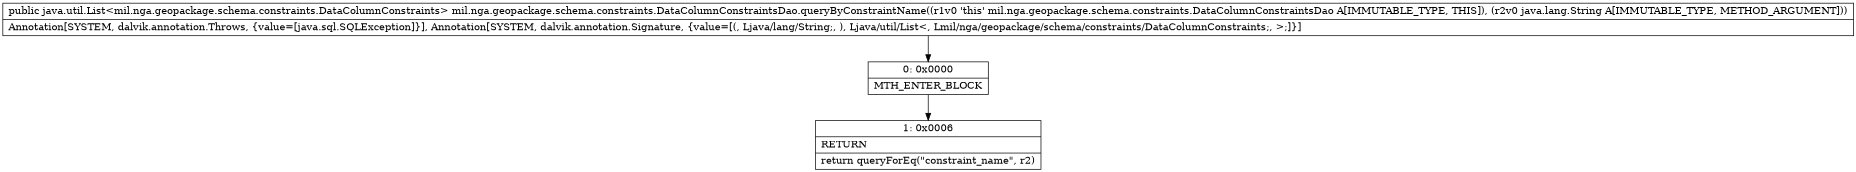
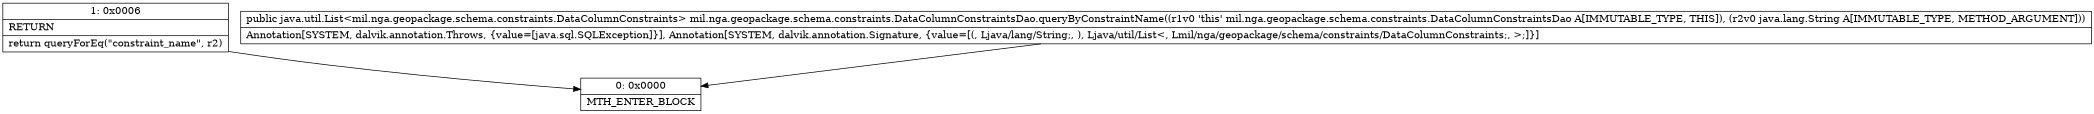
edge "0: 0x0000" -> "1: 0x0006": reversed
